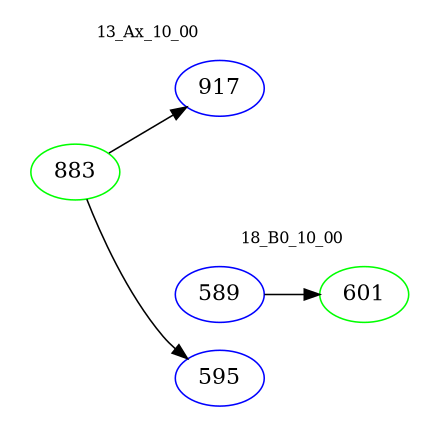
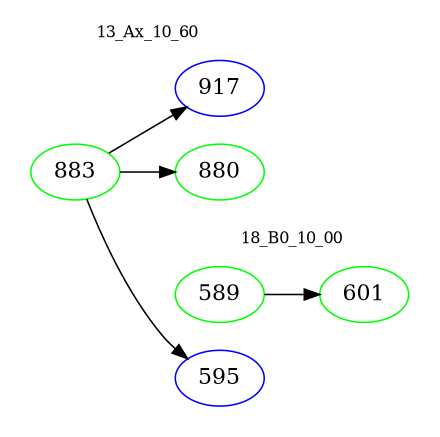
cluster "13_Ax_10_00": label "13_Ax_10_00" -> "13_Ax_10_60"
node "880": added
node "589": color blue -> green
